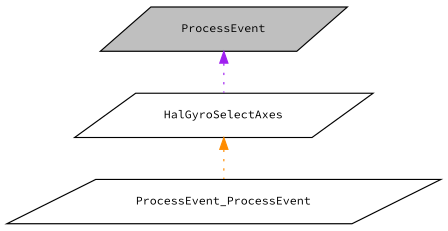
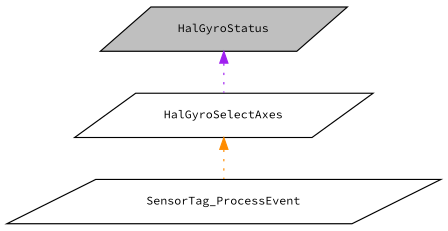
node "ProcessEvent": label "ProcessEvent" -> "HalGyroStatus"
node "ProcessEvent_ProcessEvent": label "ProcessEvent_ProcessEvent" -> "SensorTag_ProcessEvent"
